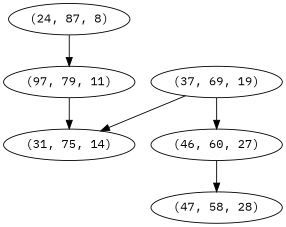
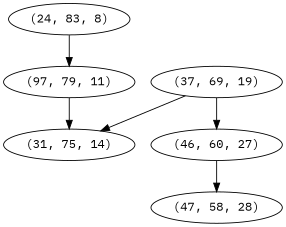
node "(24, 87, 8)": label "(24, 87, 8)" -> "(24, 83, 8)"
